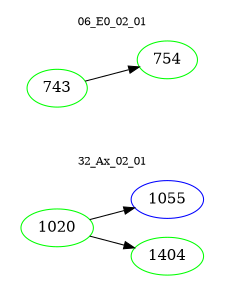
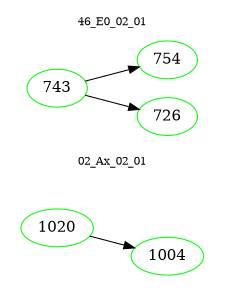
cluster "06_E0_02_01": label "06_E0_02_01" -> "46_E0_02_01"
node "726": added
cluster "32_Ax_02_01": label "32_Ax_02_01" -> "02_Ax_02_01"
node "1055": removed
node "1404": label "1404" -> "1004"
